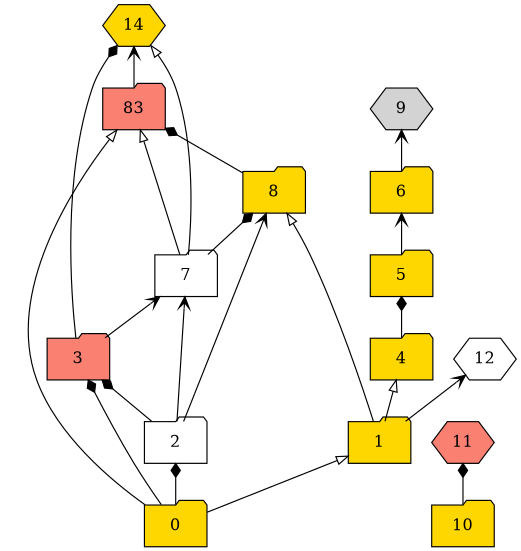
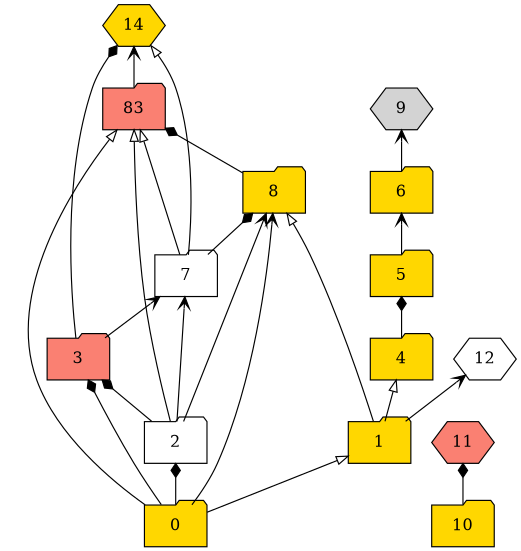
edge "2" -> "83": added
edge "0" -> "8": added
